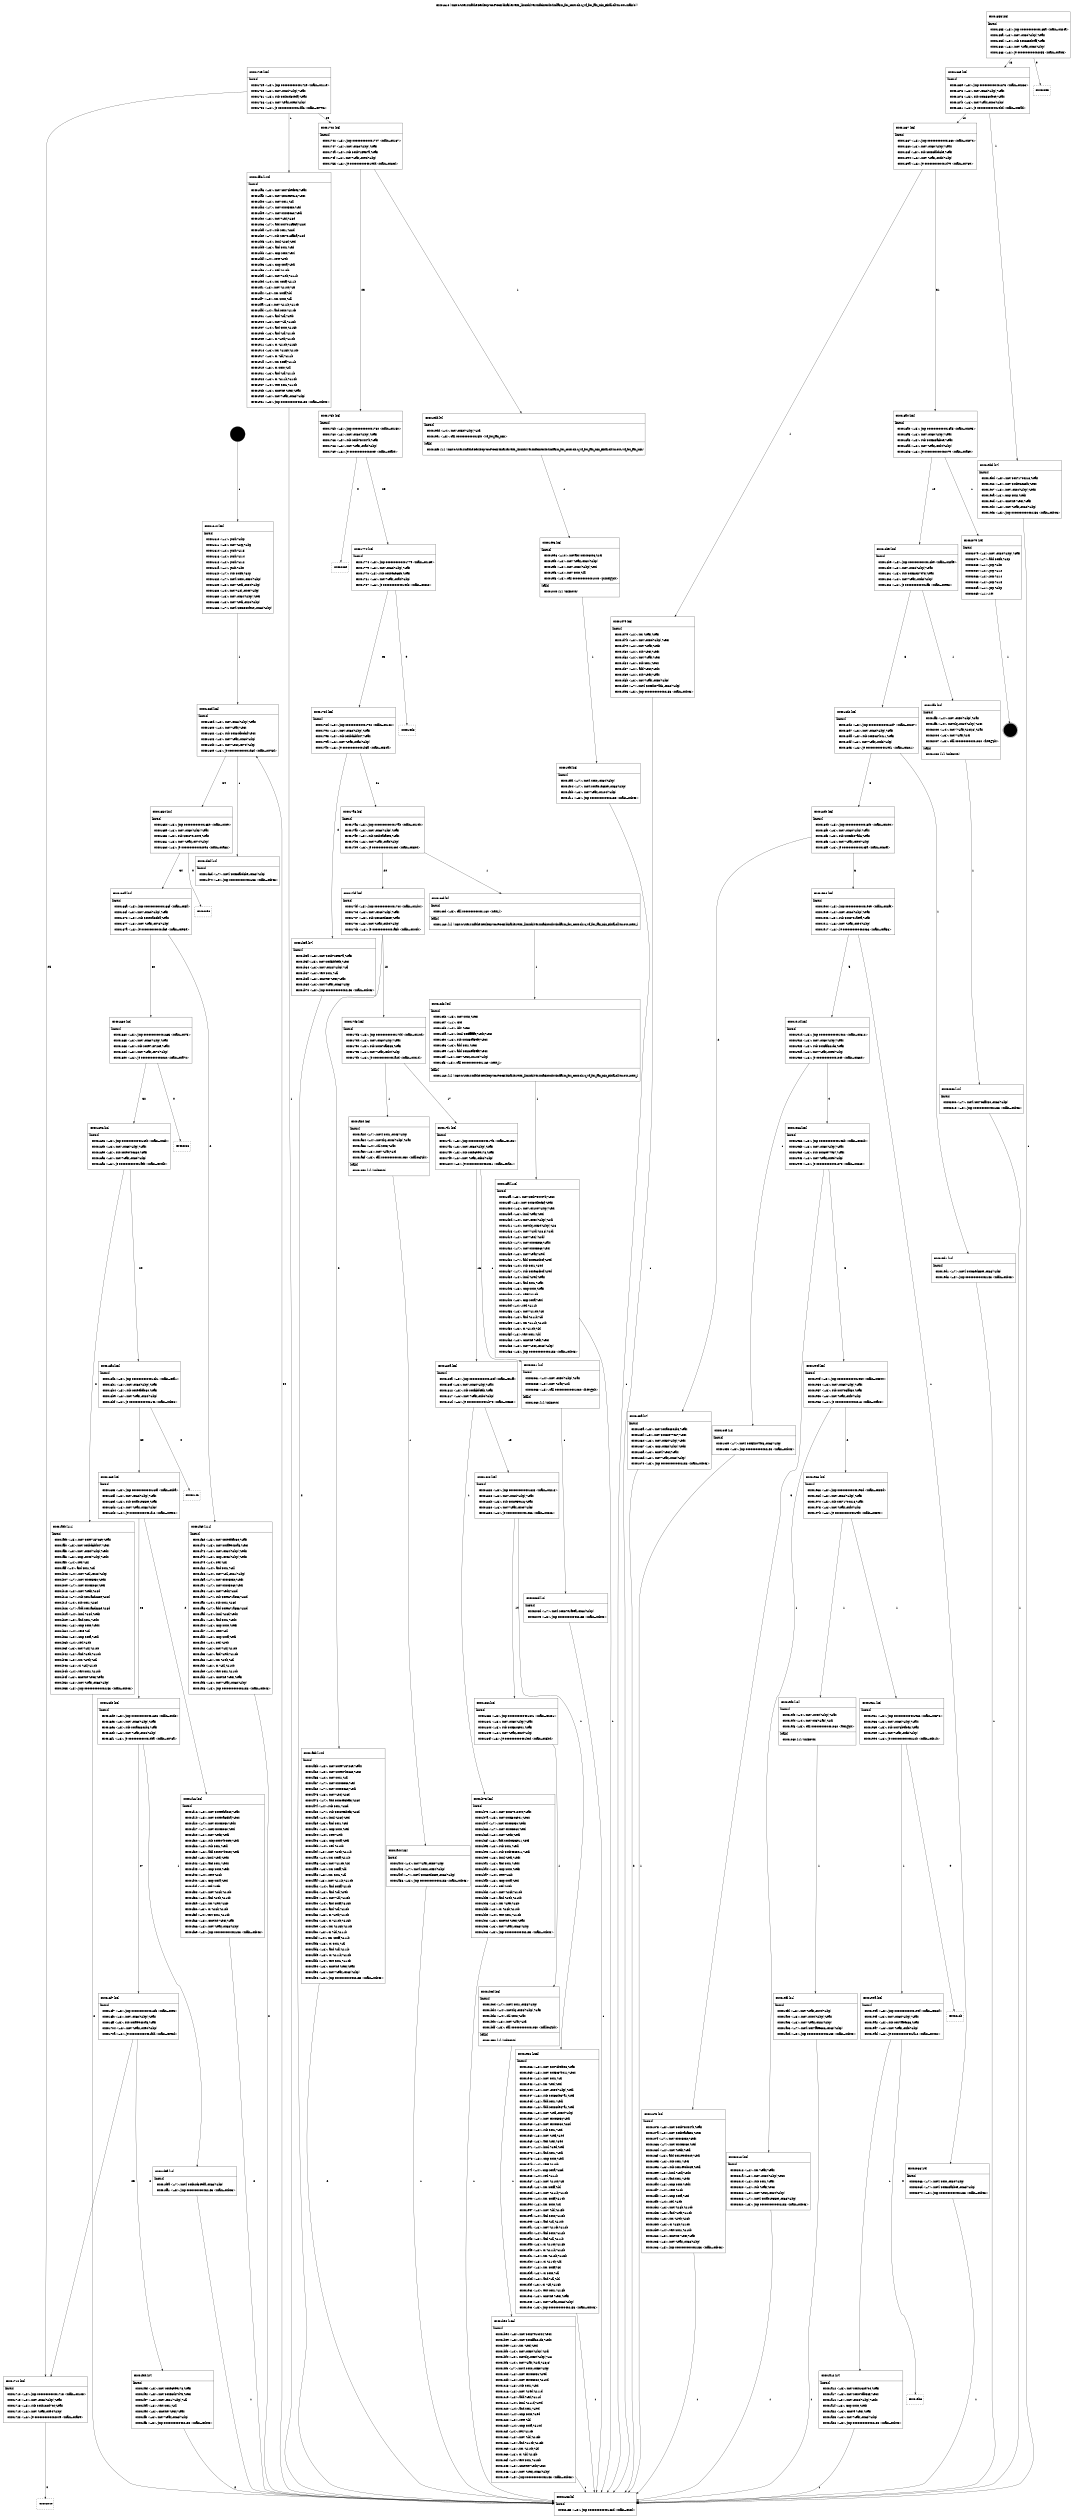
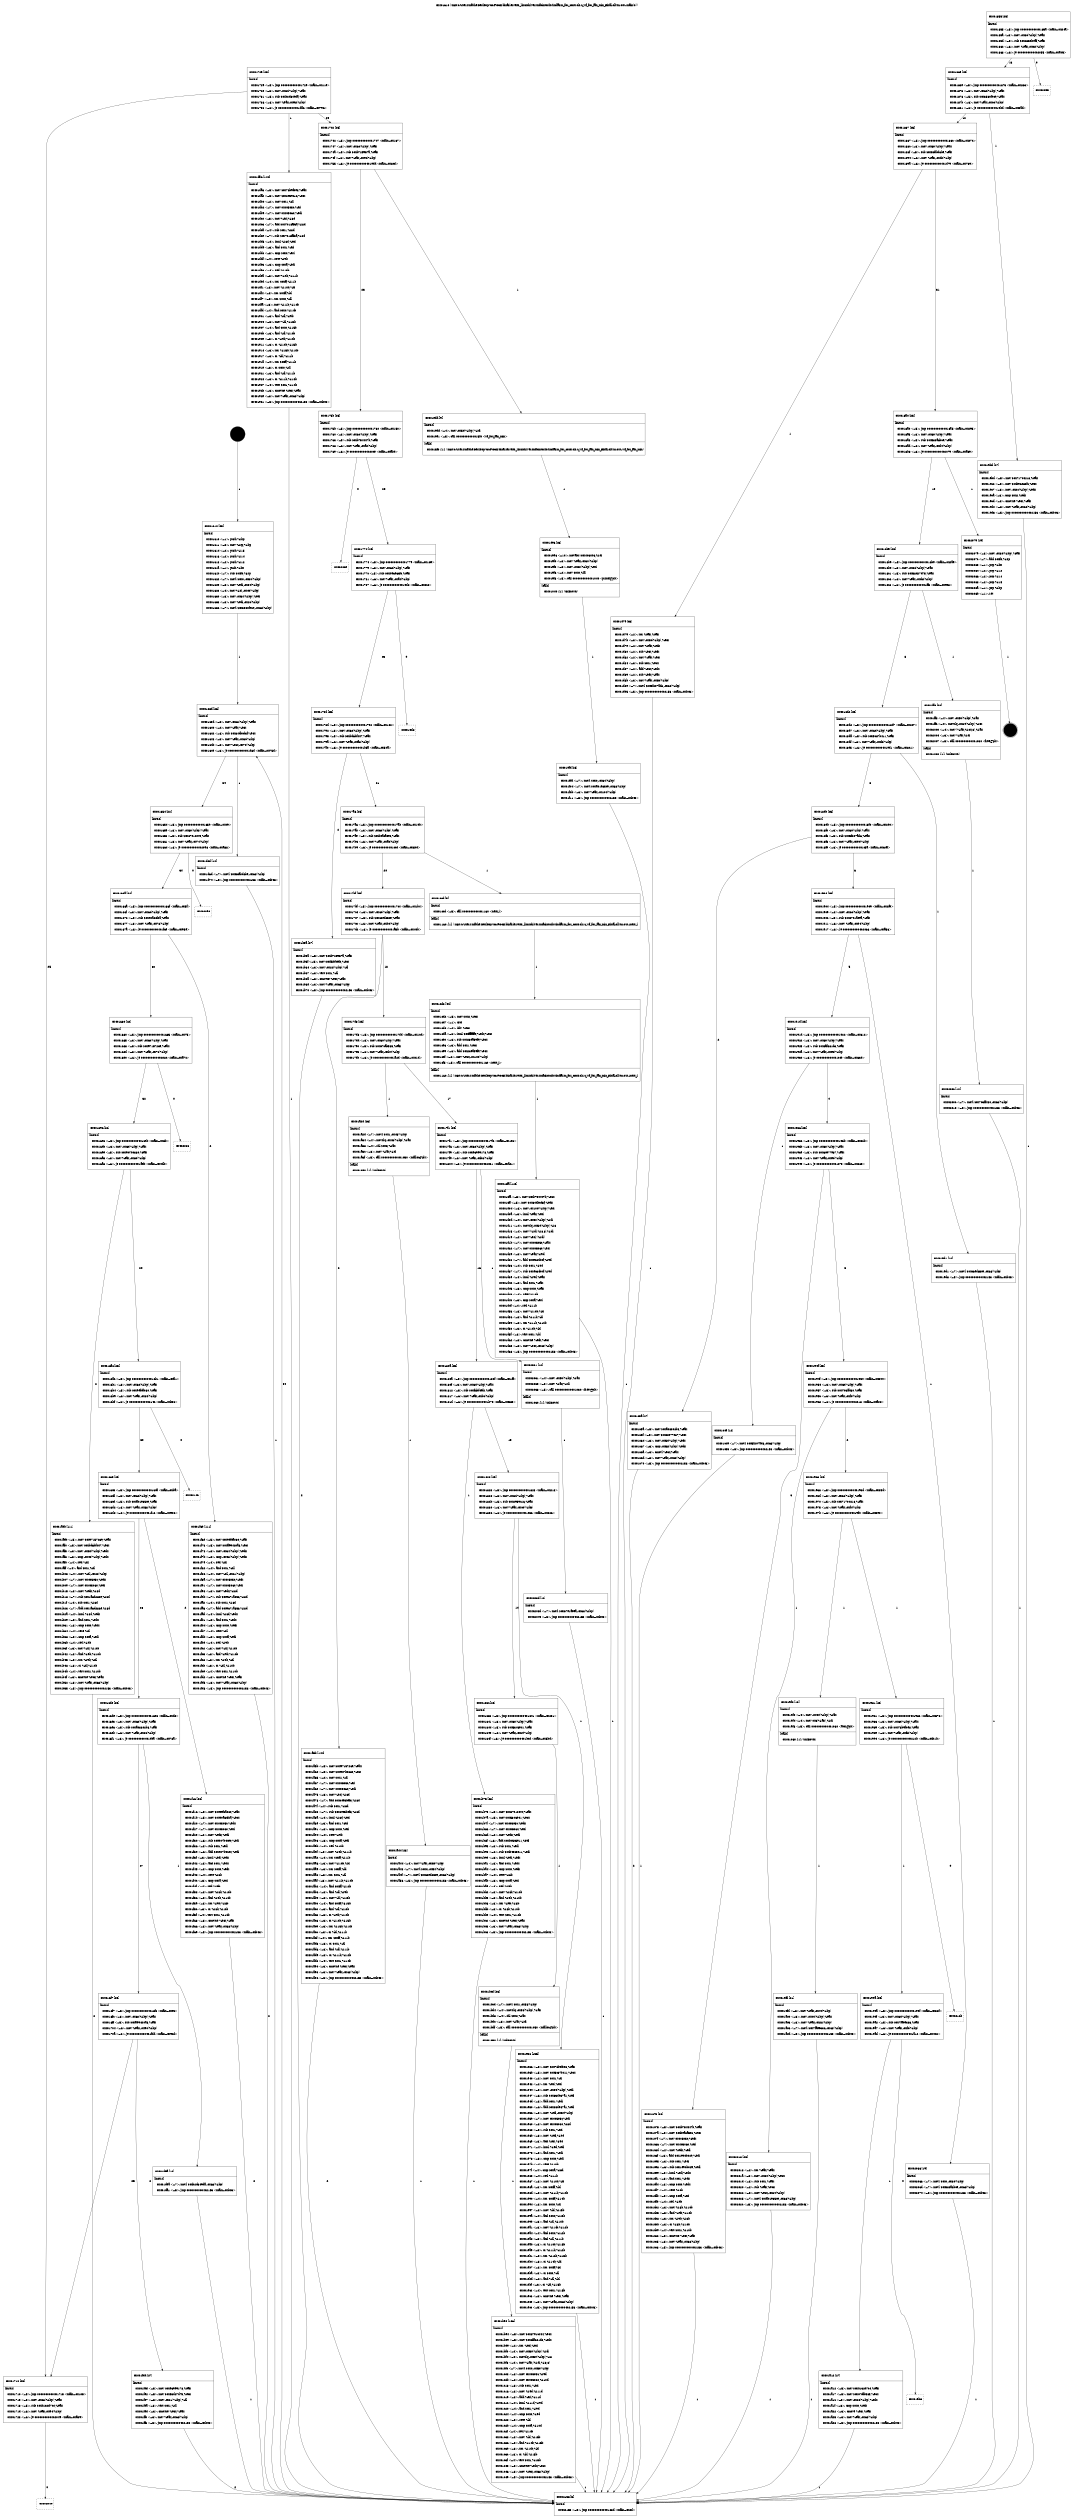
edge "0x401d6d [12]" -> "0x402153 [5]": added, label "1"
